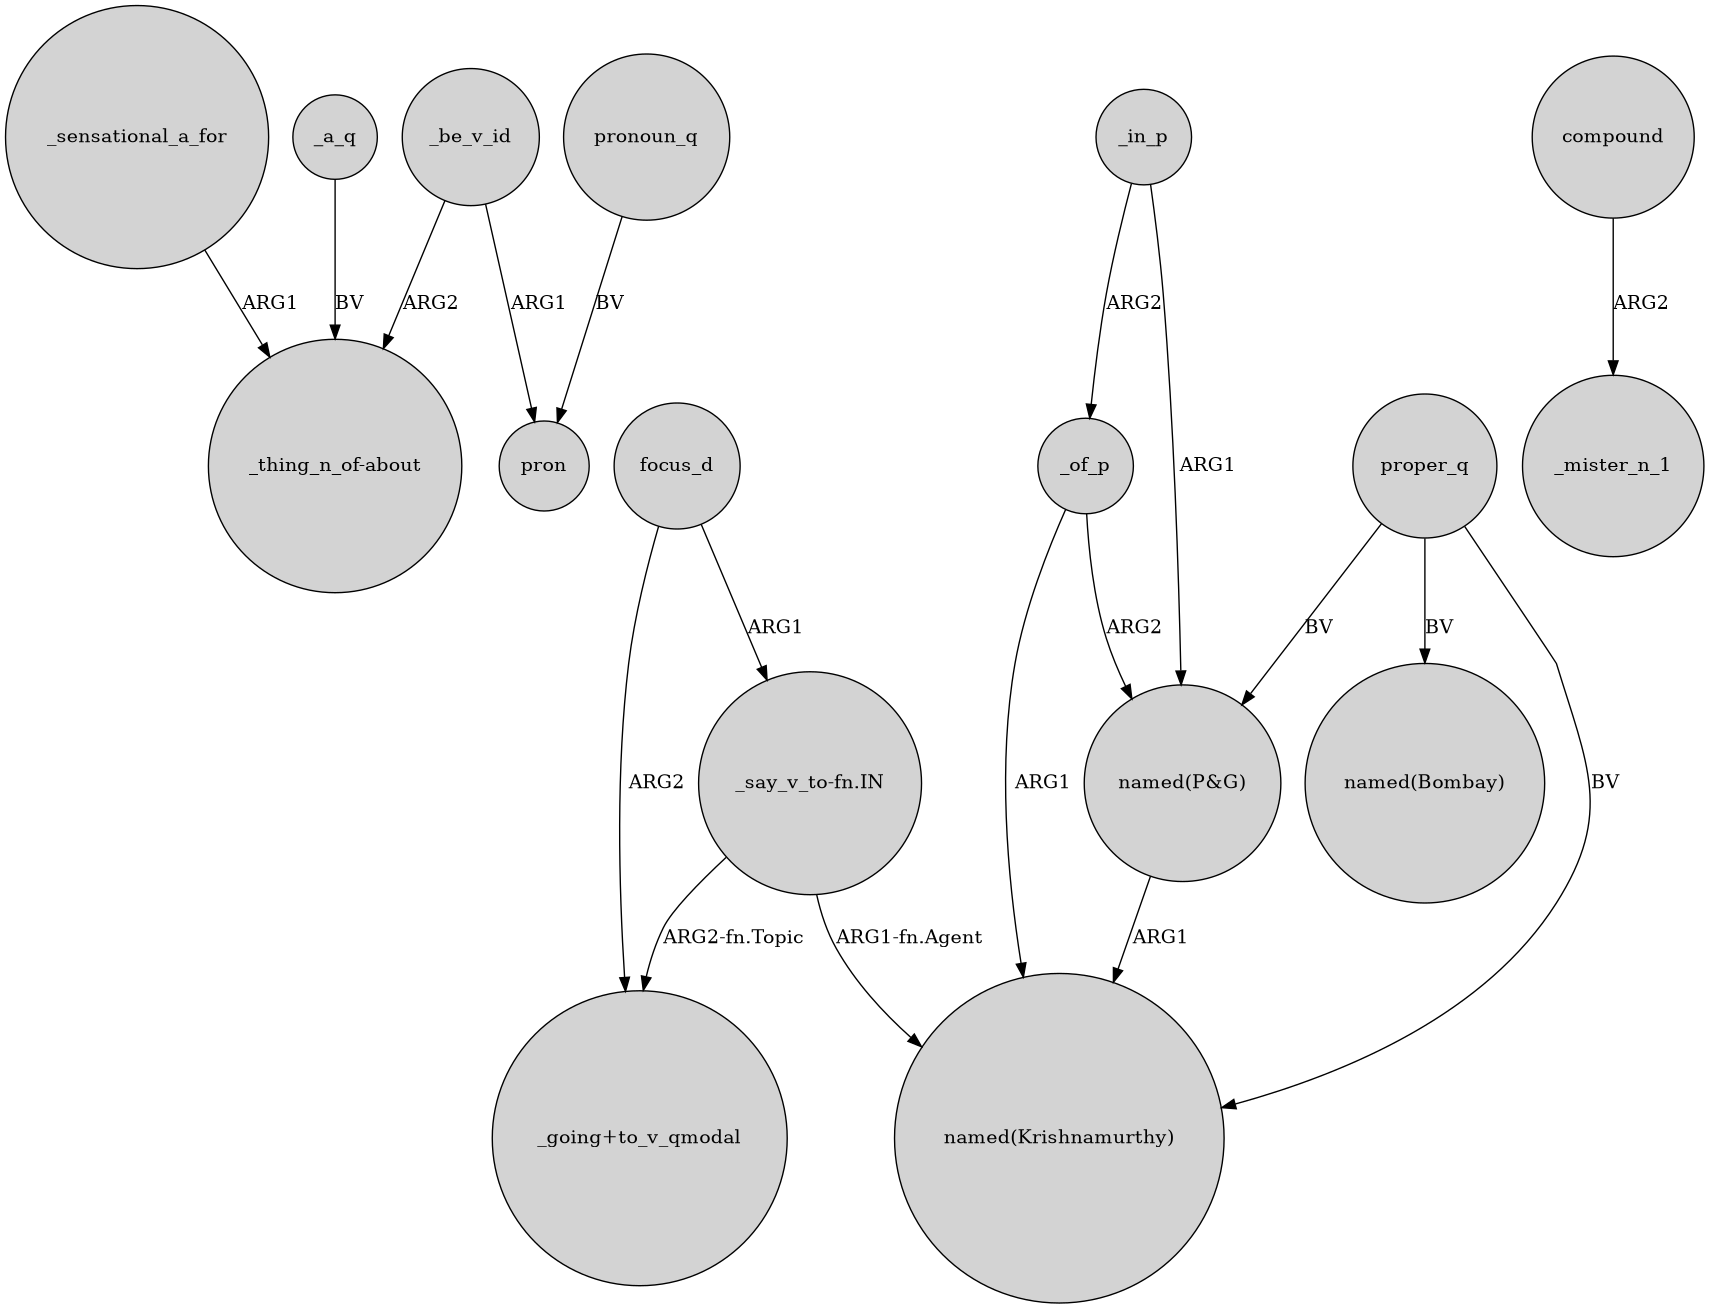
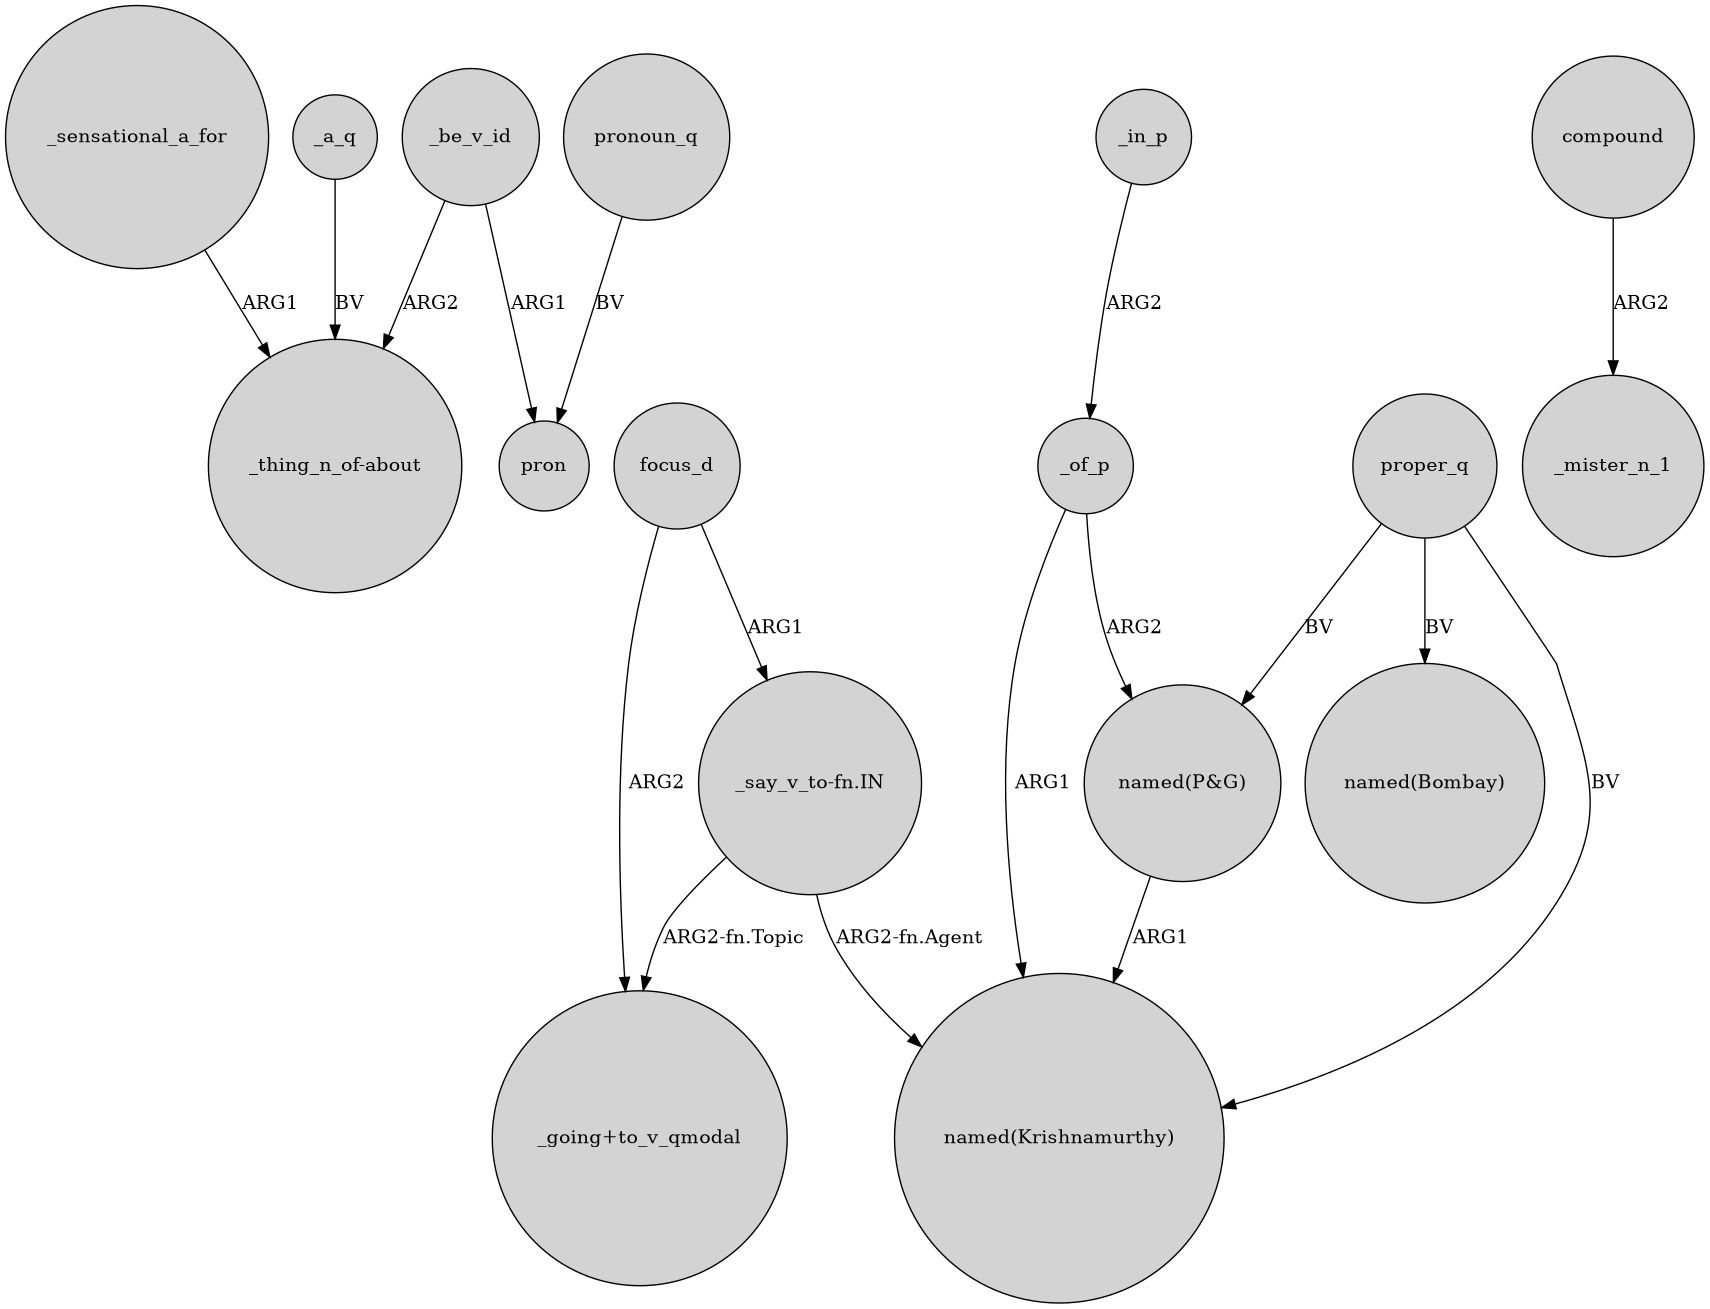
edge "_in_p" -> "named(P&G)": removed, label "ARG1"
edge "_say_v_to-fn.IN" -> "named(Krishnamurthy)": label "ARG1-fn.Agent" -> "ARG2-fn.Agent"
